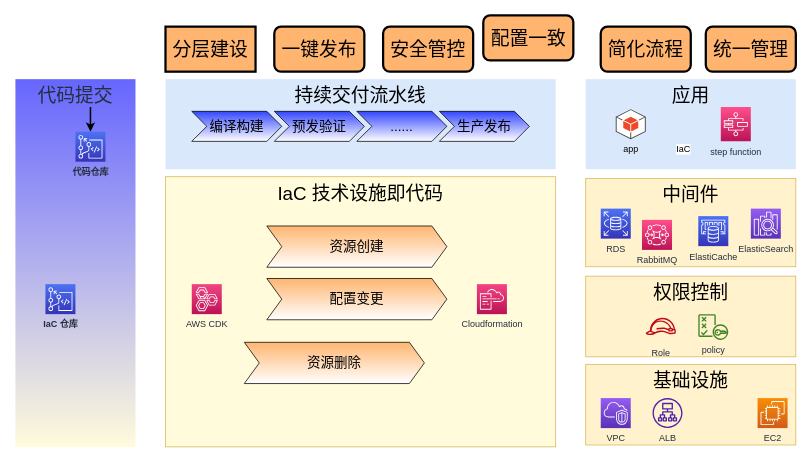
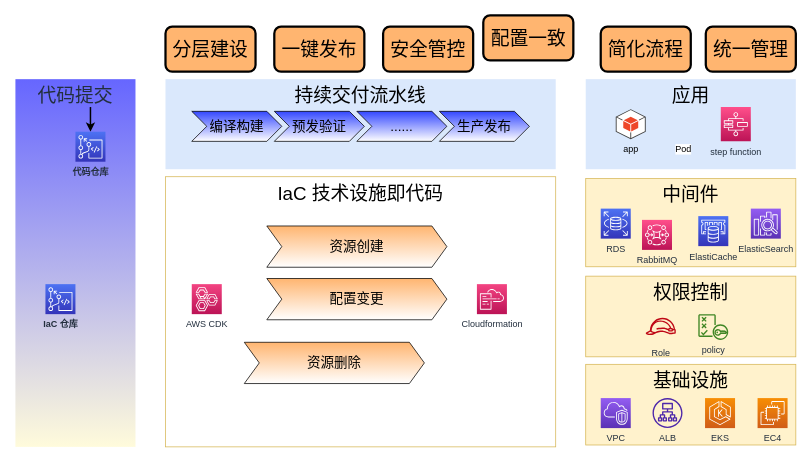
node "分层建设": shape rectangle -> rounded rectangle
node "IaC": label "IaC" -> "Pod"
node "IaC 技术设施即代码": fillcolor #fffbdb -> #ffffff
node "EKS": added
node "EC2": label "EC2" -> "EC4"
